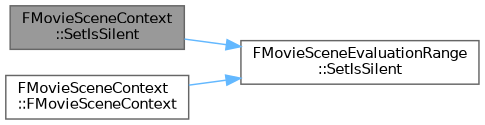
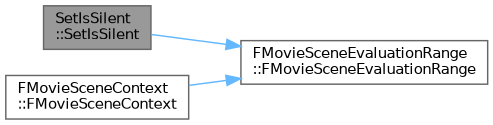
node "FMovieSceneContext ::SetIsSilent": label "FMovieSceneContext ::SetIsSilent" -> "SetIsSilent ::SetIsSilent"
node "FMovieSceneEvaluationRange ::SetIsSilent": label "FMovieSceneEvaluationRange ::SetIsSilent" -> "FMovieSceneEvaluationRange ::FMovieSceneEvaluationRange"
